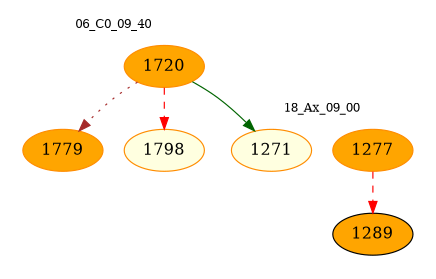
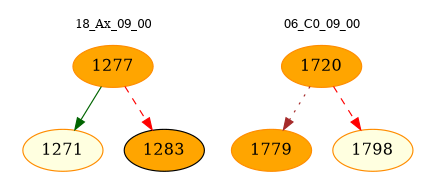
cluster "06_C0_09_40": label "06_C0_09_40" -> "06_C0_09_00"
edge "1720" -> "1271": now "1277" -> "1271"
node "1289": label "1289" -> "1283"
